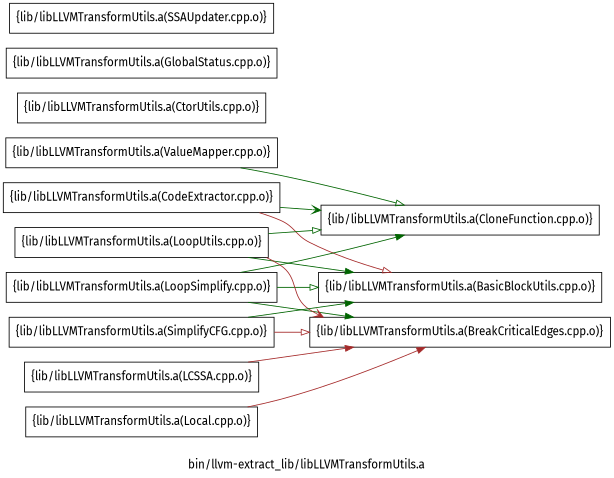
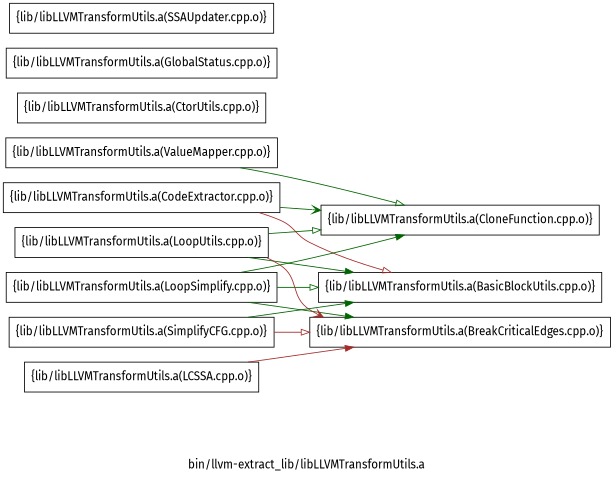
node "{lib/libLLVMTransformUtils.a(Local.cpp.o)}": removed
